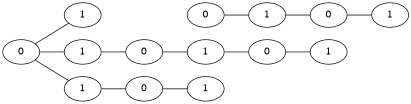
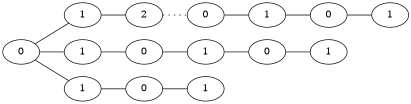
node "2": added
